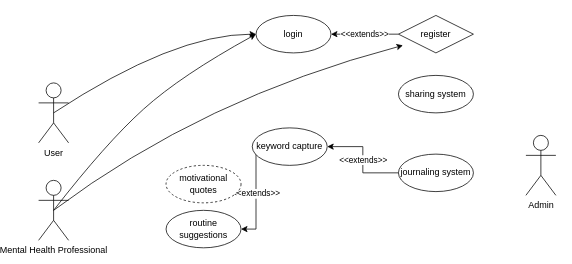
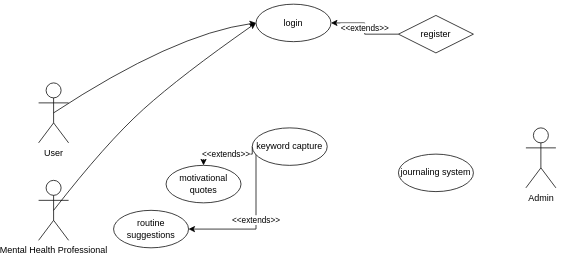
node "login": moved (294, 34) -> (294, 23)
node "sharing system": removed
edge "Mental Health Professional" -> "register": removed
edge "journaling system" -> "keyword capture": removed, label "<<extends>>"
edge "keyword capture" -> "motivational quotes": added, label "<<extends>>"
node "Admin": moved (541, 165) -> (541, 158)
node "motivational quotes": style dashed -> solid
node "routine suggestions": moved (204, 229) -> (151, 229)
